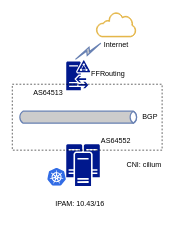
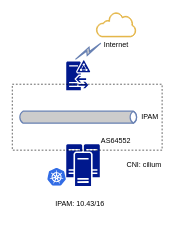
node "FFRouting": removed
node "AS64513": removed
node "BGP": label "BGP" -> "IPAM"
